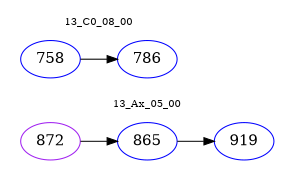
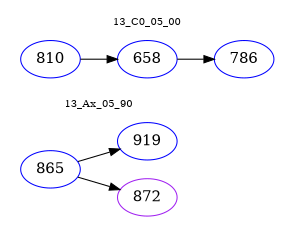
cluster "13_C0_08_00": label "13_C0_08_00" -> "13_C0_05_00"
node "810": added
node "758": label "758" -> "658"
cluster "13_Ax_05_00": label "13_Ax_05_00" -> "13_Ax_05_90"
edge "872" -> "865": reversed
